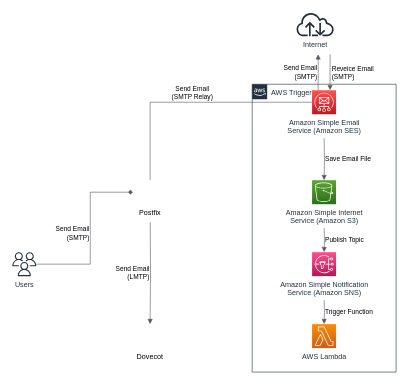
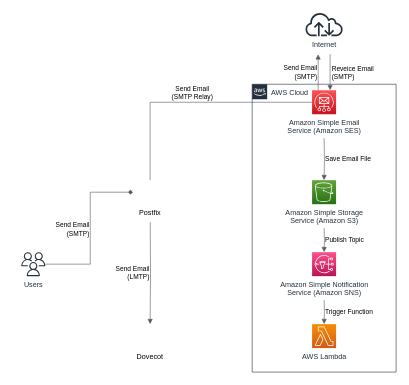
node "Internet": moved (315, 24) -> (324, 24)
node "AWS Trigger": label "AWS Trigger" -> "AWS Cloud"
node "Amazon Simple Internet Service (Amazon S3)": label "Amazon Simple Internet Service (Amazon S3)" -> "Amazon Simple Storage Service (Amazon S3)"
node "Users": moved (24, 264) -> (33, 264)
